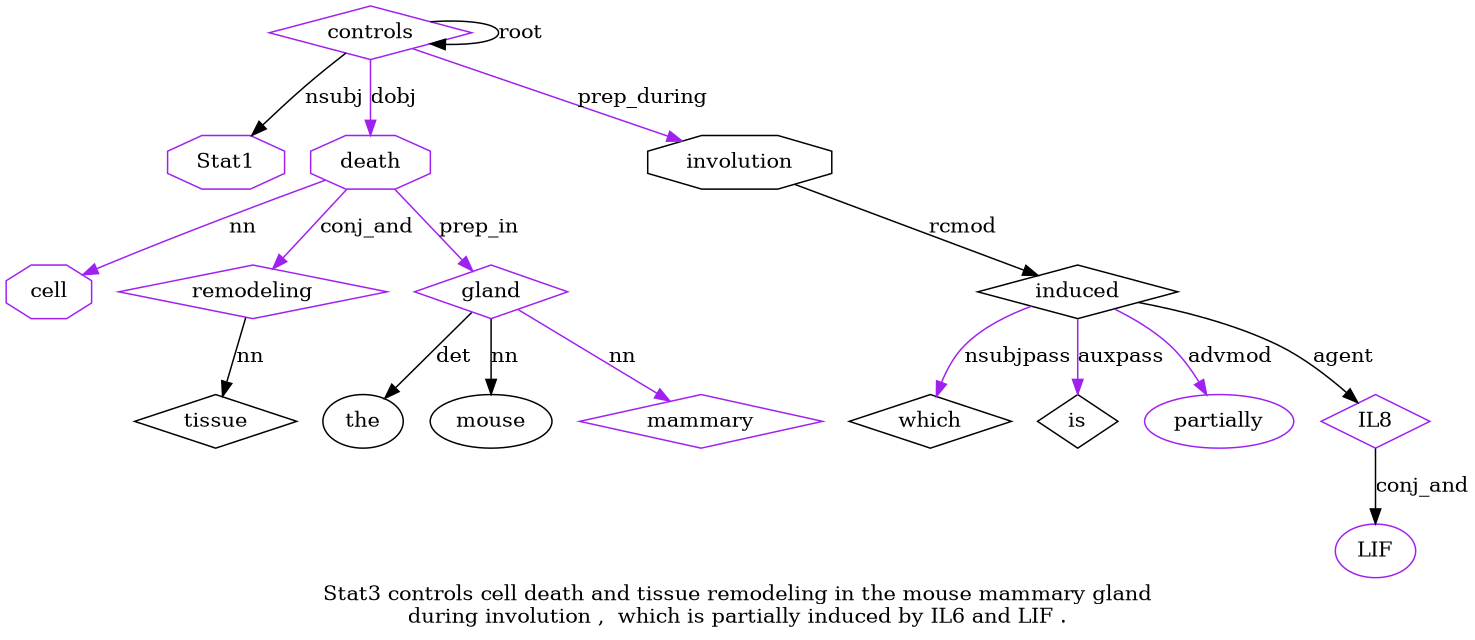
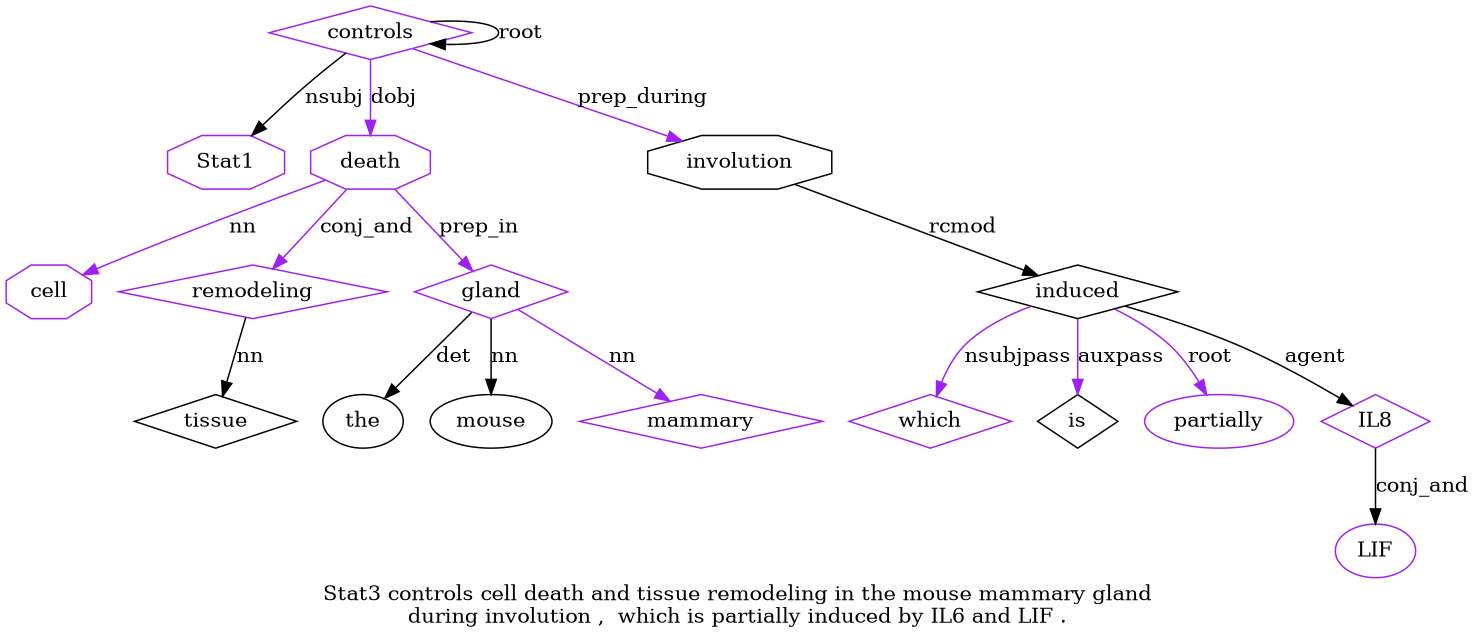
edge "induced" -> "partially": label "advmod" -> "root"
node "which": color black -> purple
